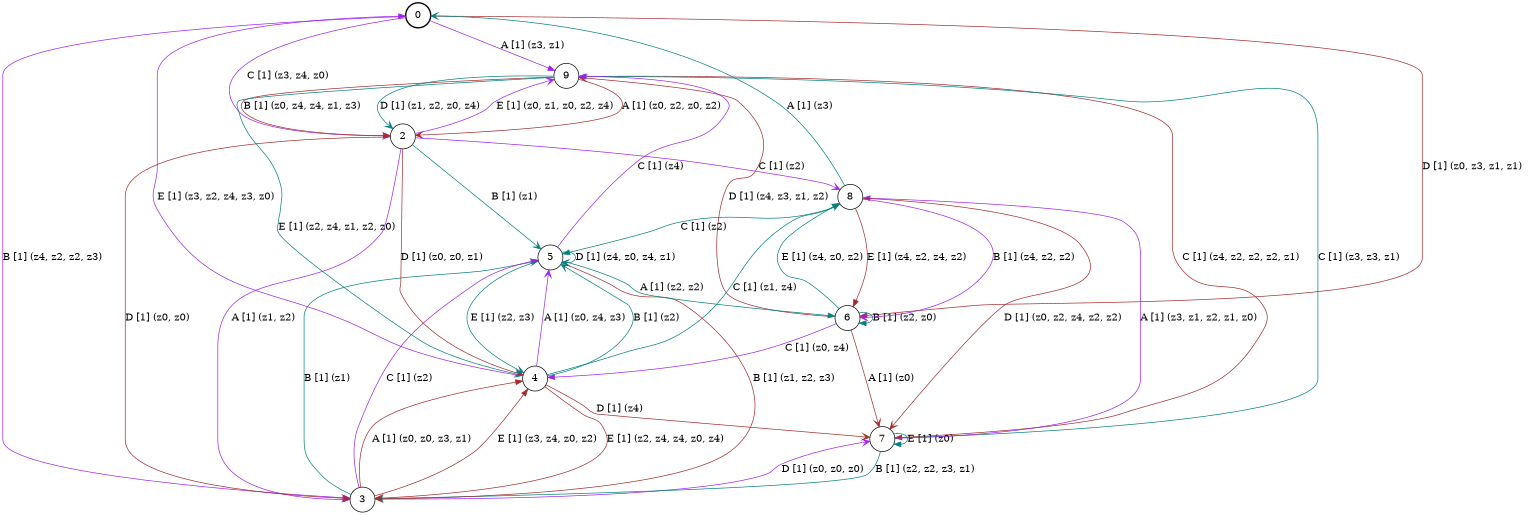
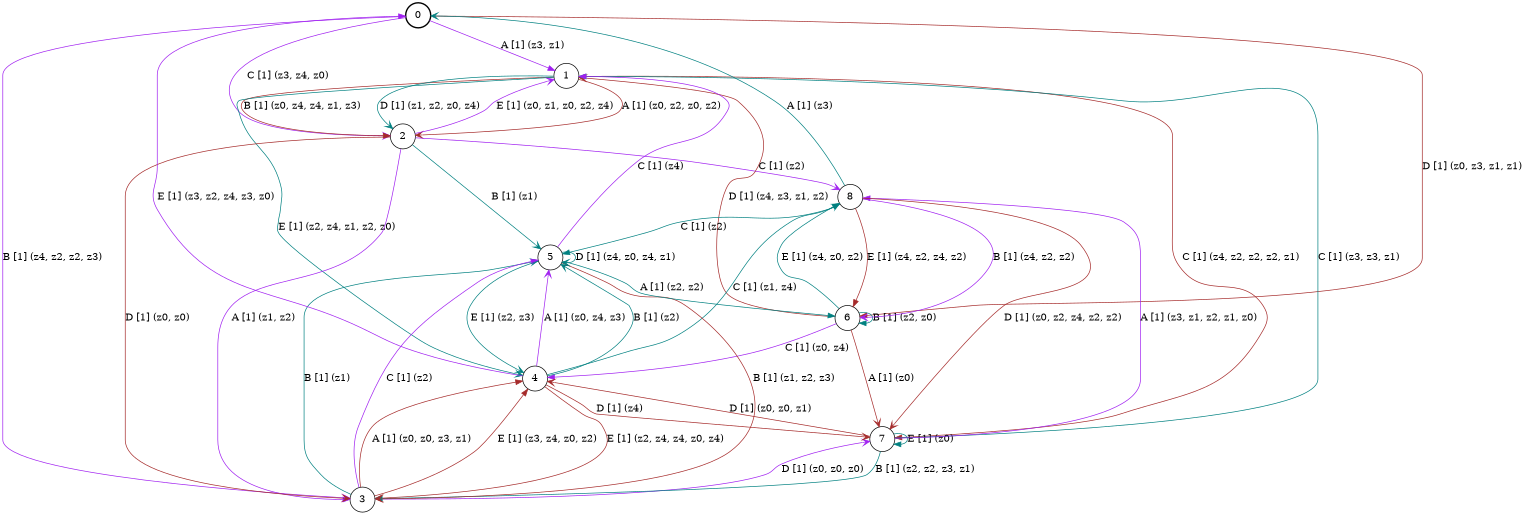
node "9": label "9" -> "1"
edge "0" -> "3": arrowhead normal -> vee
edge "2" -> "4": now "7" -> "4"
